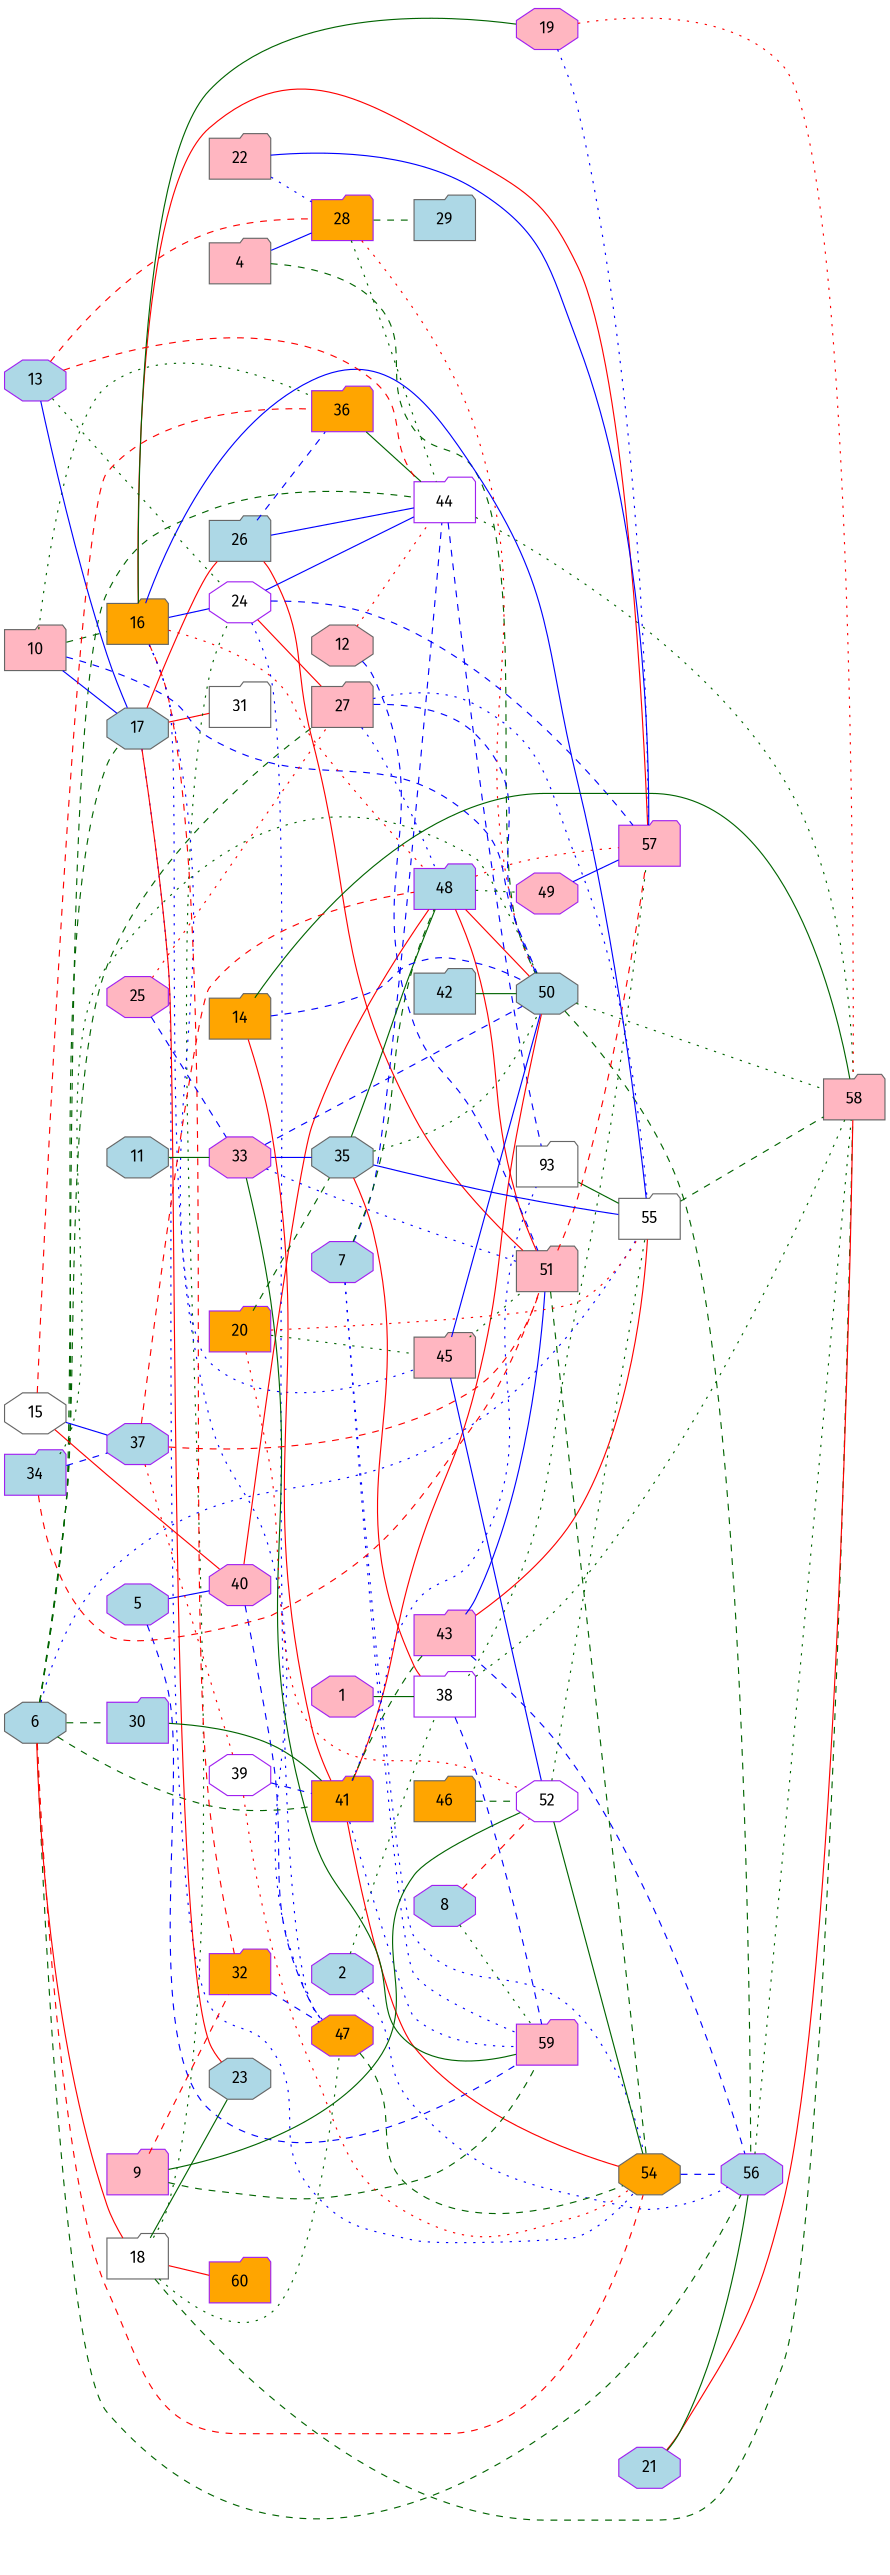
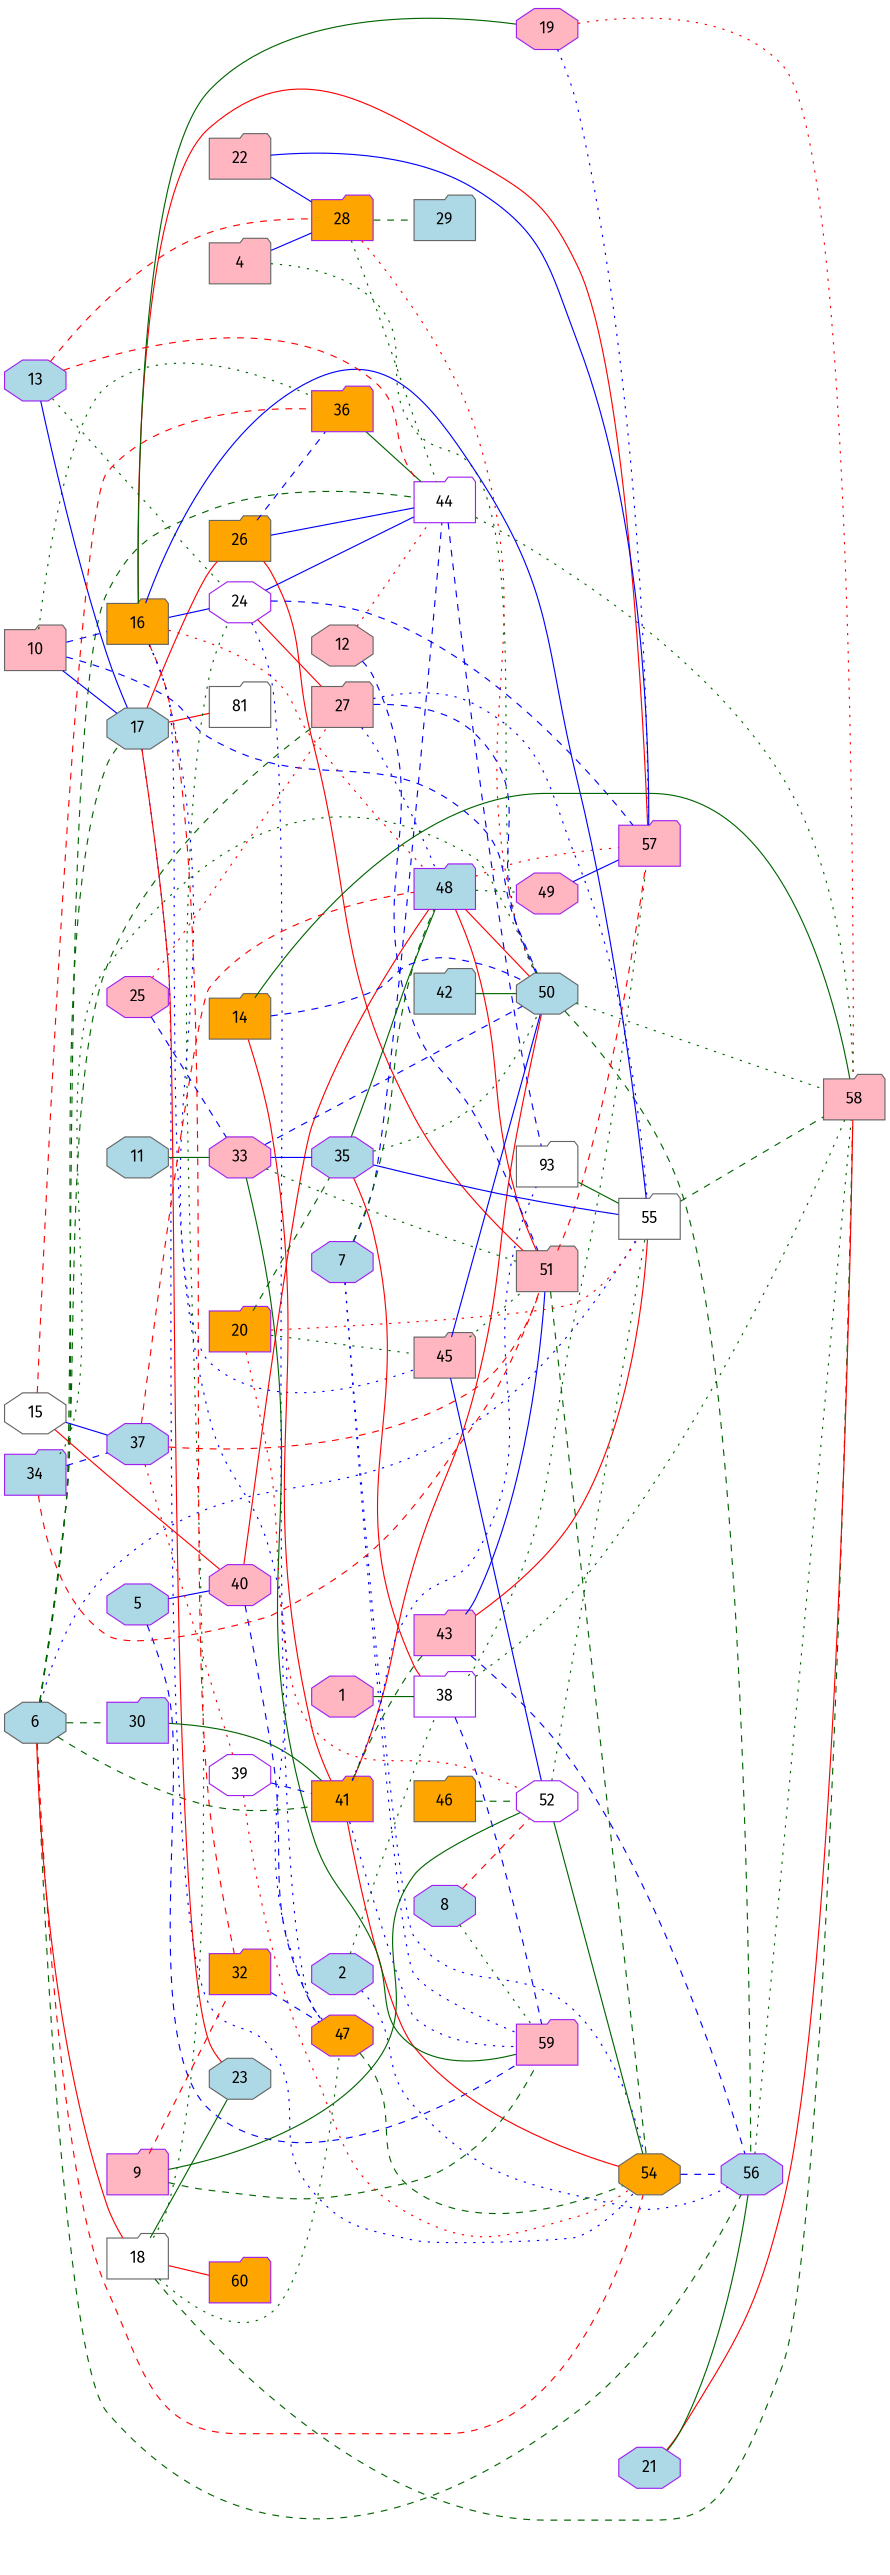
edge "22" -- "28": style dotted -> solid
edge "4" -- "50": style dashed -> dotted
node "26": fillcolor lightblue -> orange
edge "16" -- "10": color darkgreen -> blue
node "31": label "31" -> "81"
node "35": color gray40 -> purple
edge "33" -- "51": color blue -> darkgreen
